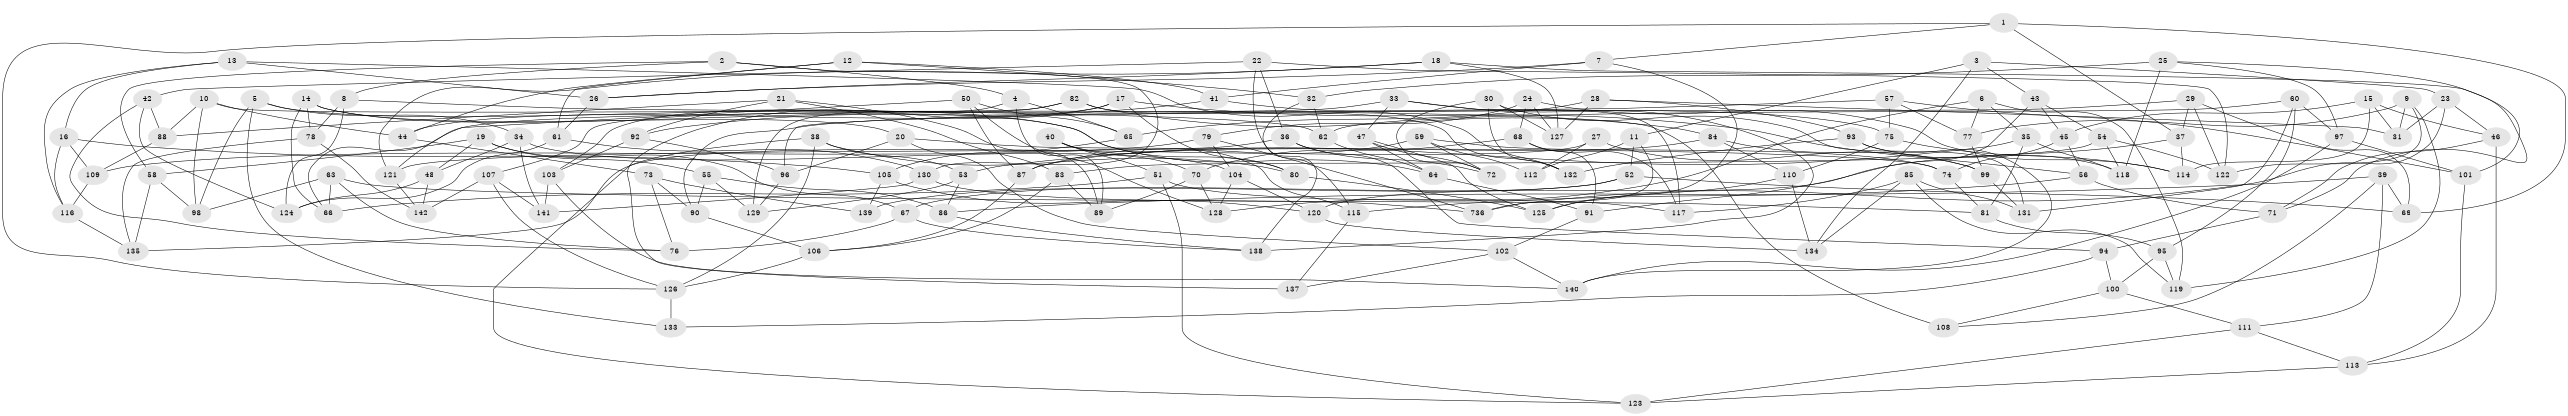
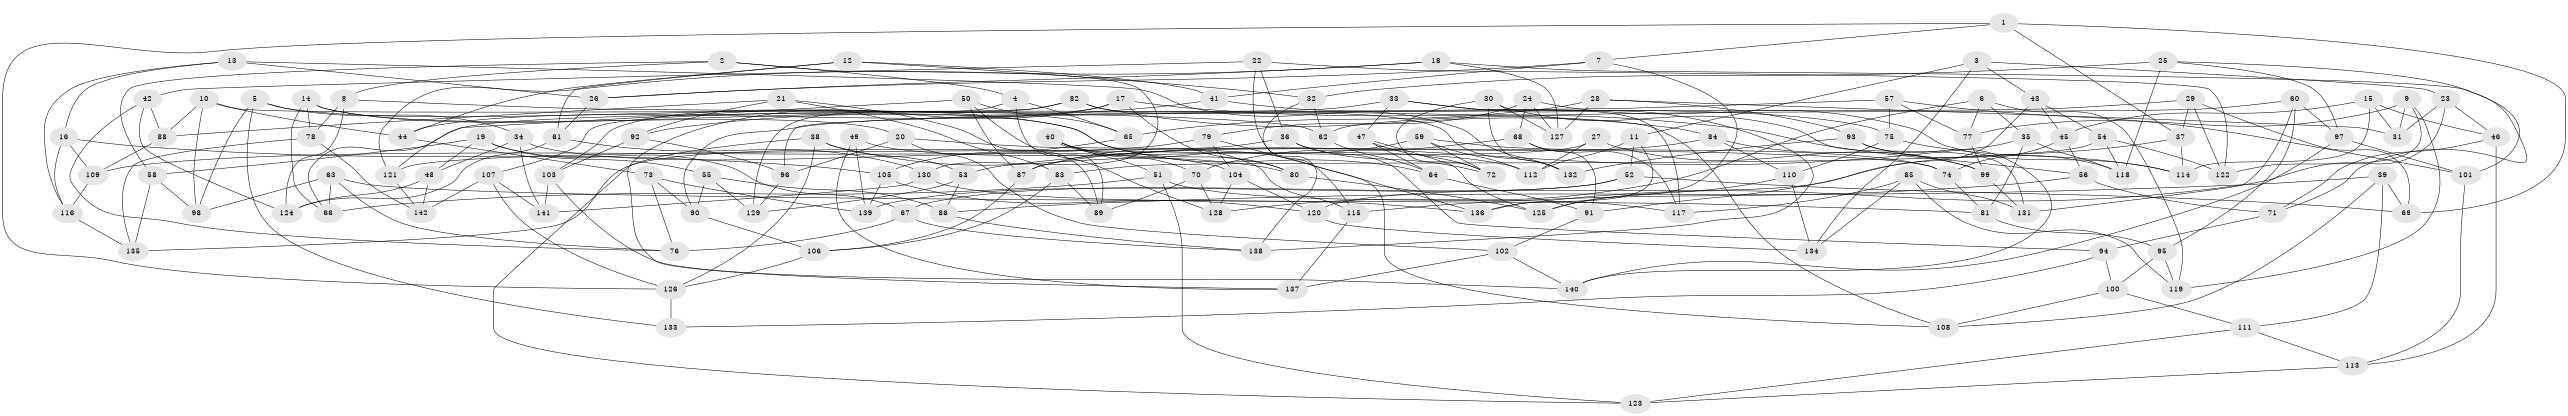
node "49": added
node "736": label "736" -> "136"
edge "40" -- "108": added
